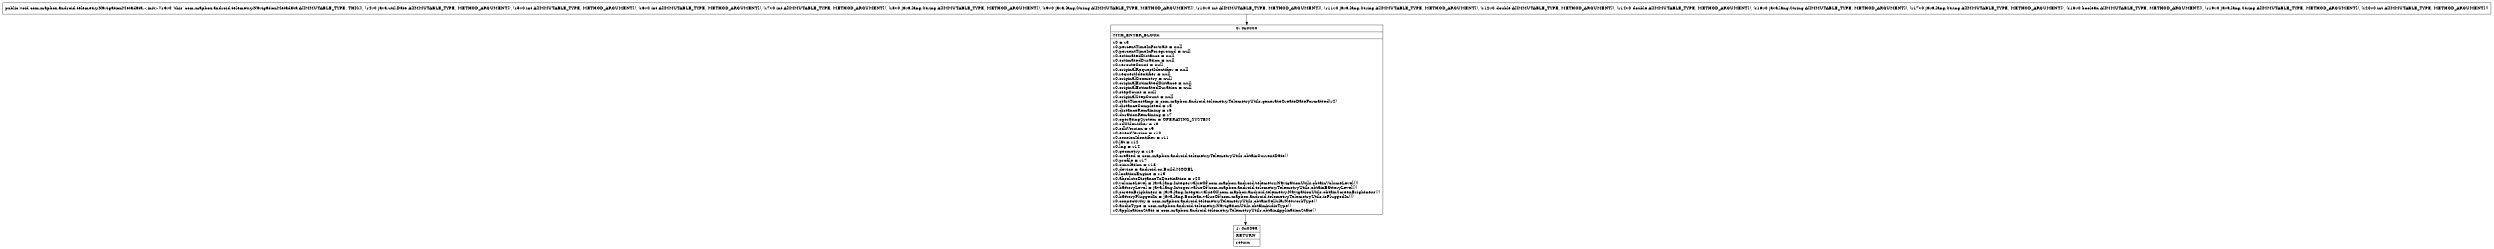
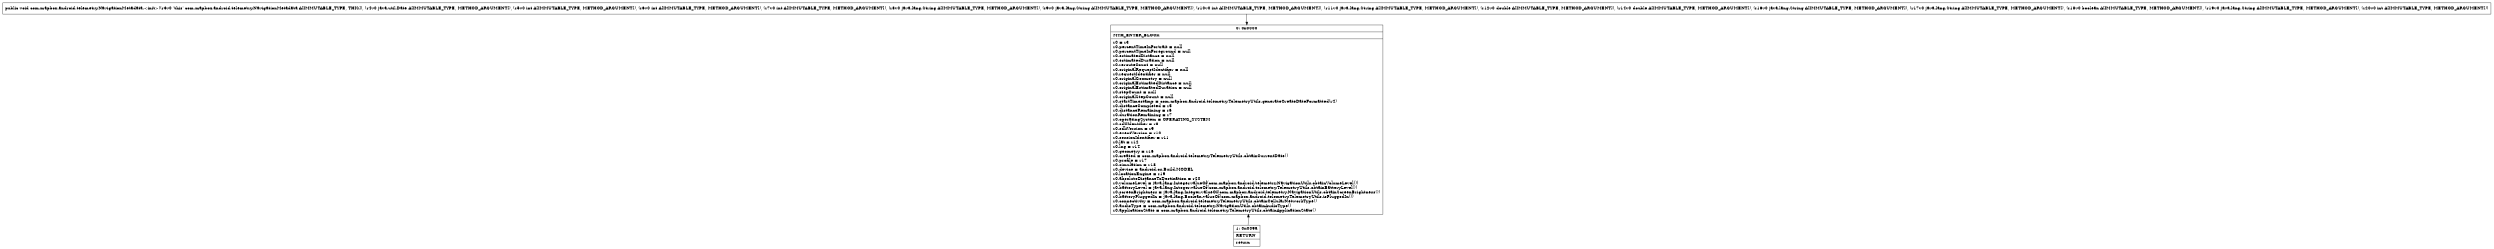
edge "0: 0x0000" -> "1: 0x009a": reversed
